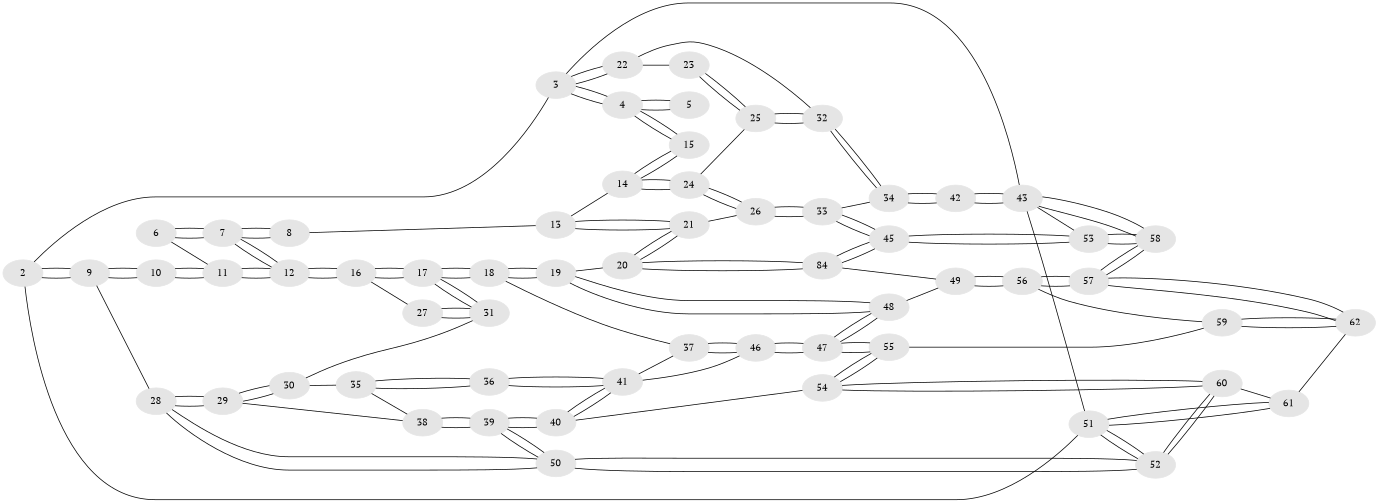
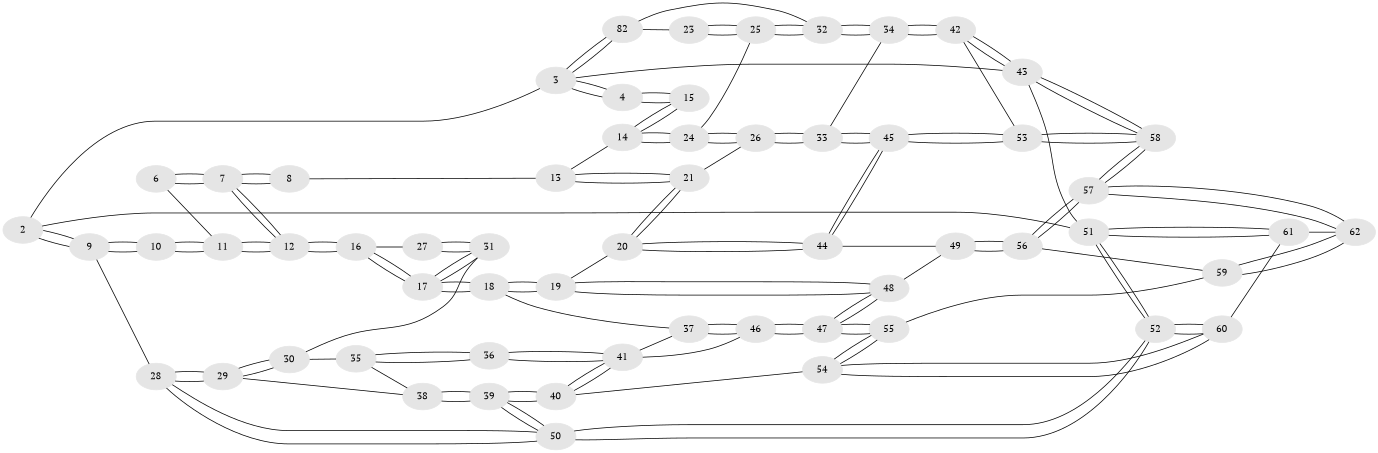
node "22": label "22" -> "82"
node "5": removed
edge "43" -- "53": now "42" -- "53"
node "84": label "84" -> "44"
